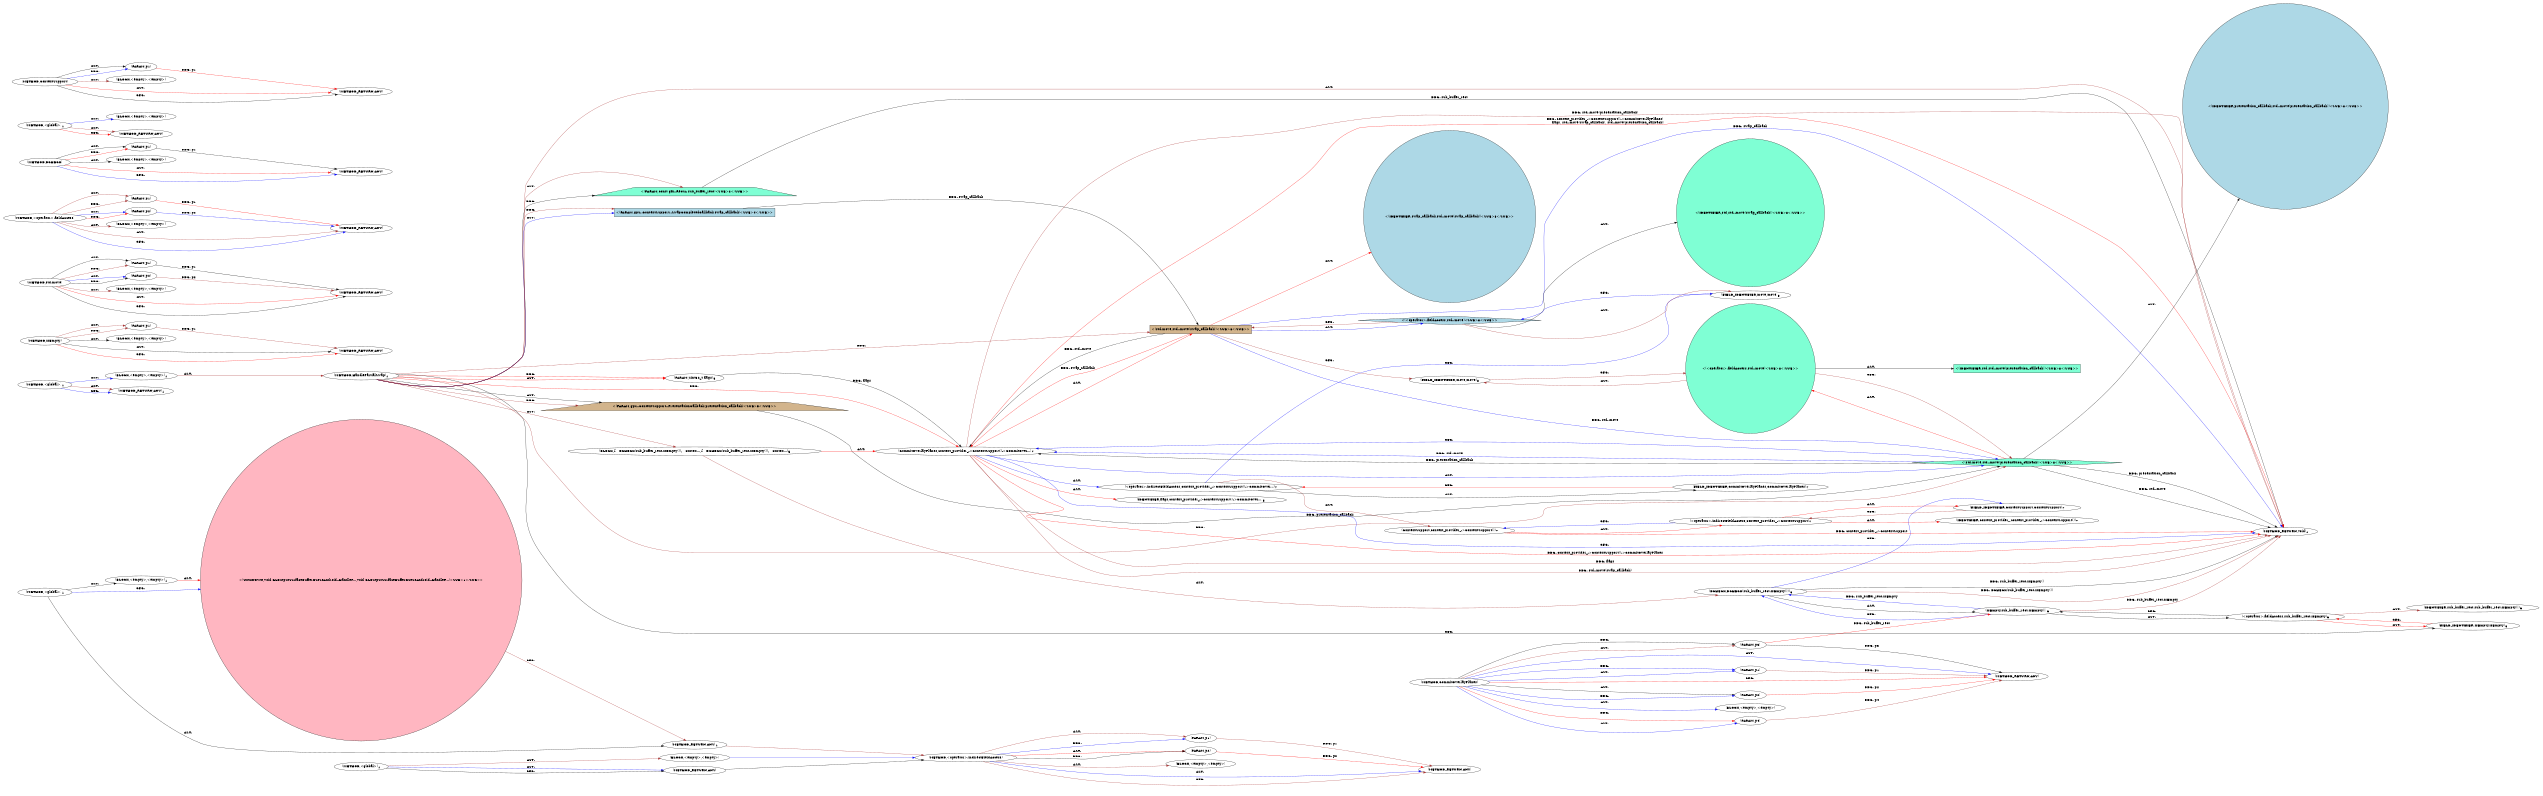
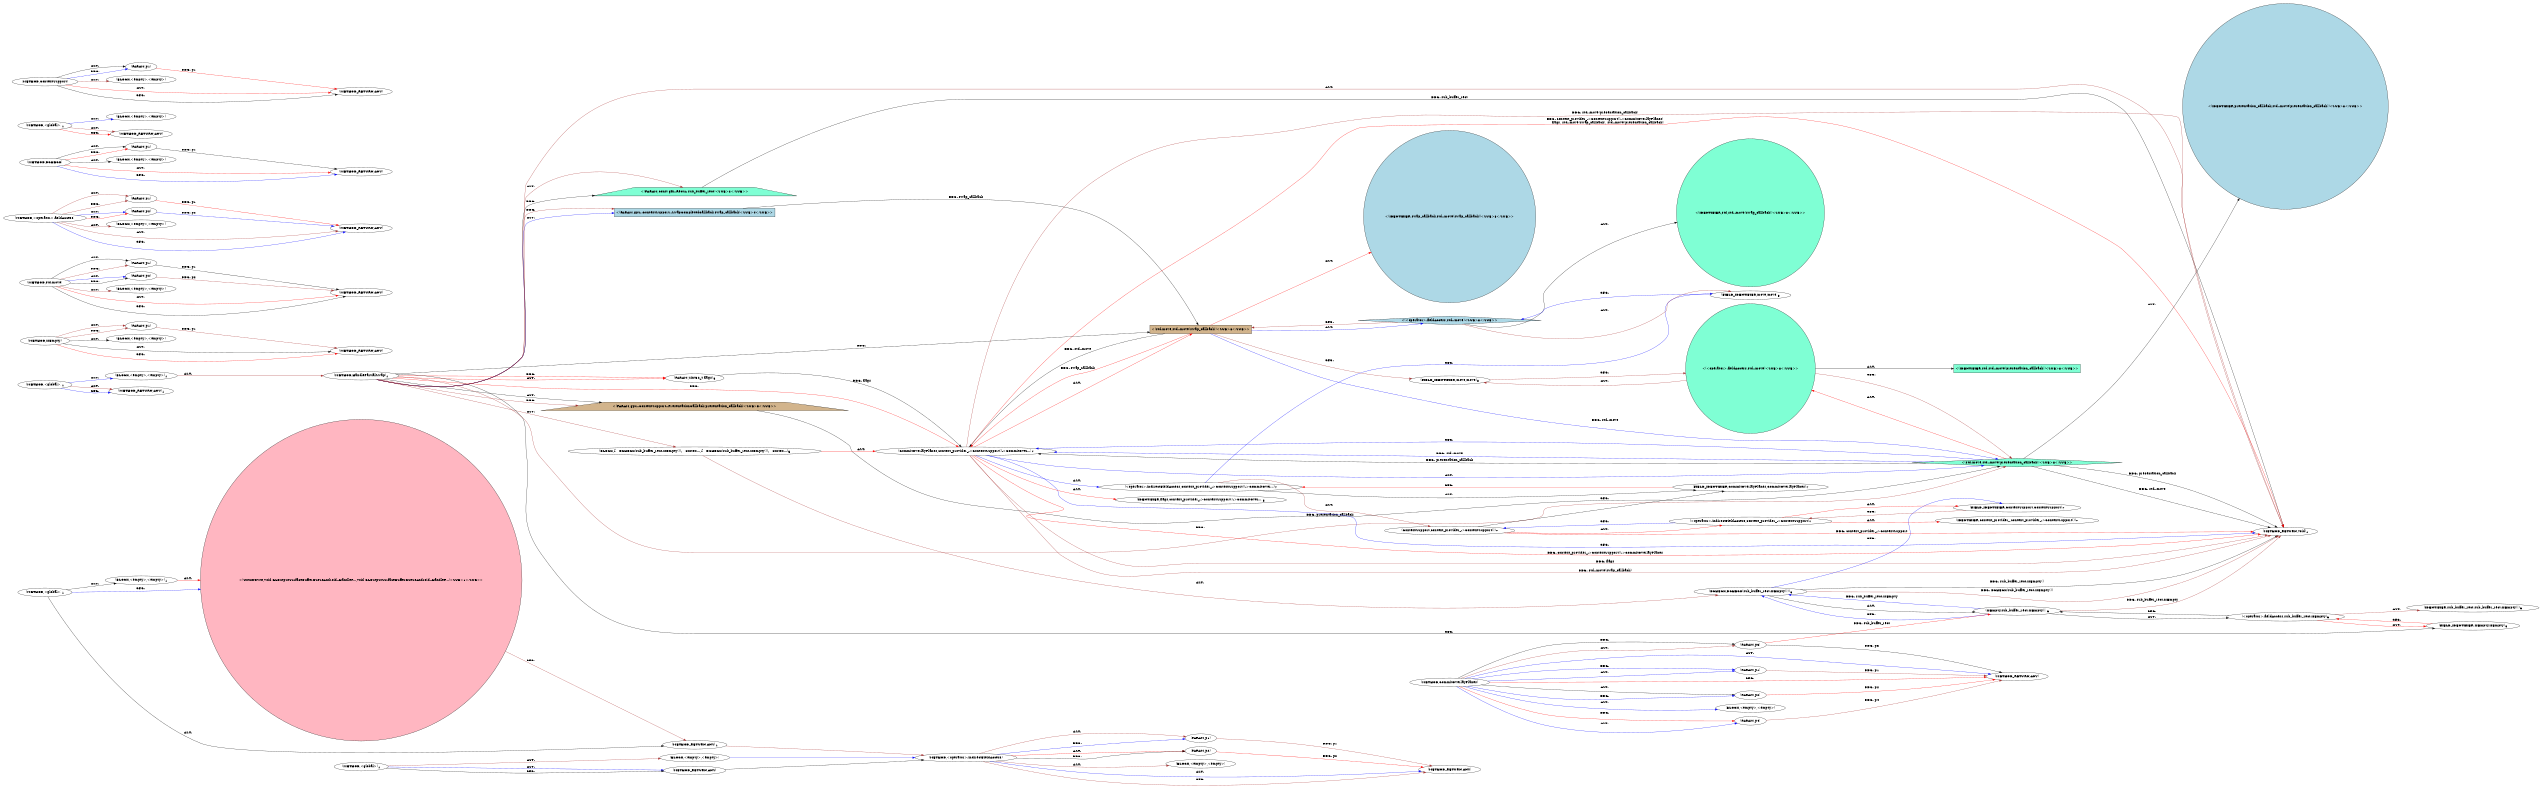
edge "<(std.move,std::move(swap_callback))<SUB>8</SUB>>" -> "(METHOD_RETURN,void)": removed, label "DDG: swap_callback"
edge "(METHOD,HandlePartialSwap)" -> "<(std.move,std::move(swap_callback))<SUB>8</SUB>>": color brown -> black
edge "(ContextSupport,context_provider_->ContextSupport())" -> "(FIELD_IDENTIFIER,CommitOverlayPlanes,CommitOverlayPlanes)": added, label "CFG:"
